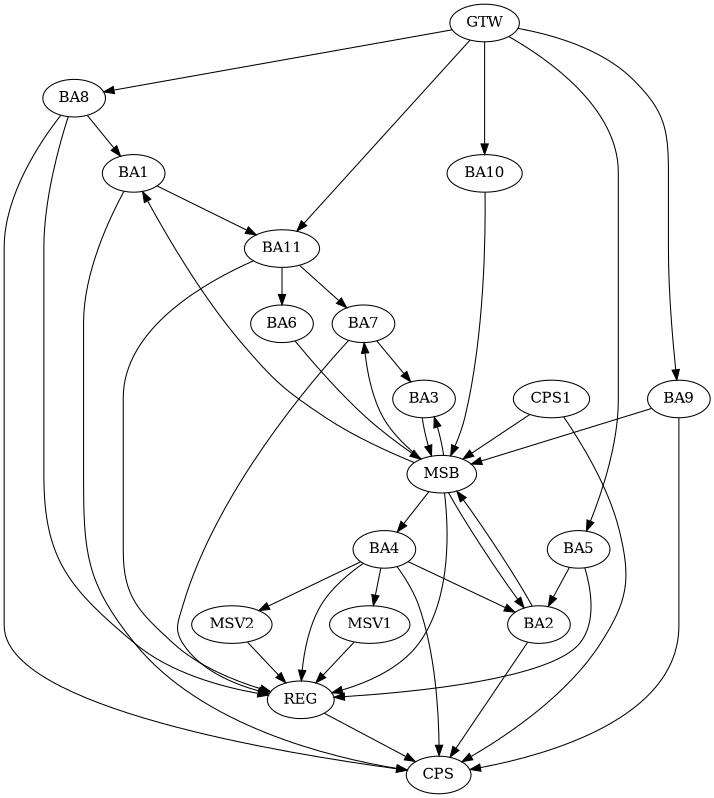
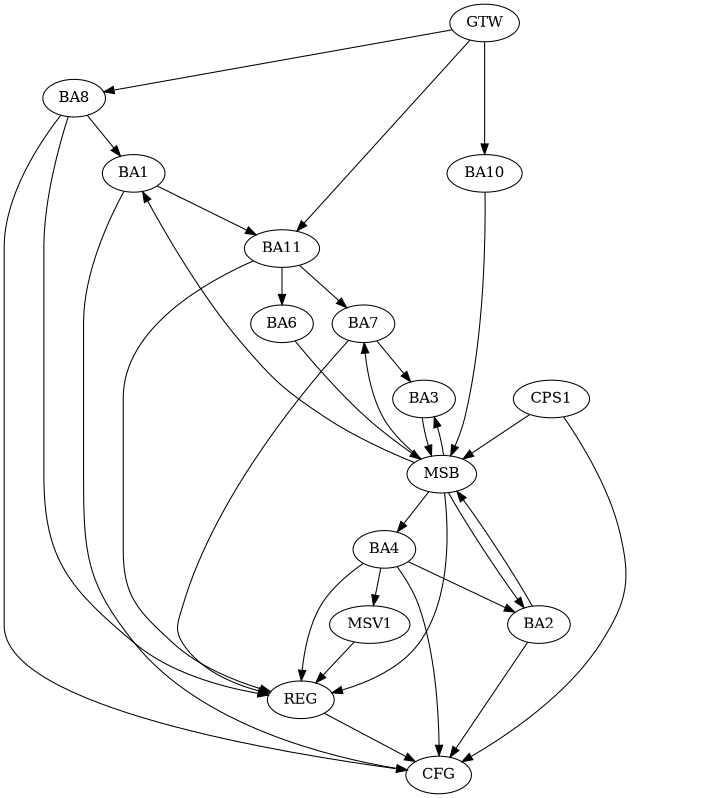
node "BA9": removed
node "BA5": removed
node "MSV2": removed
node "CPS": label "CPS" -> "CFG"
